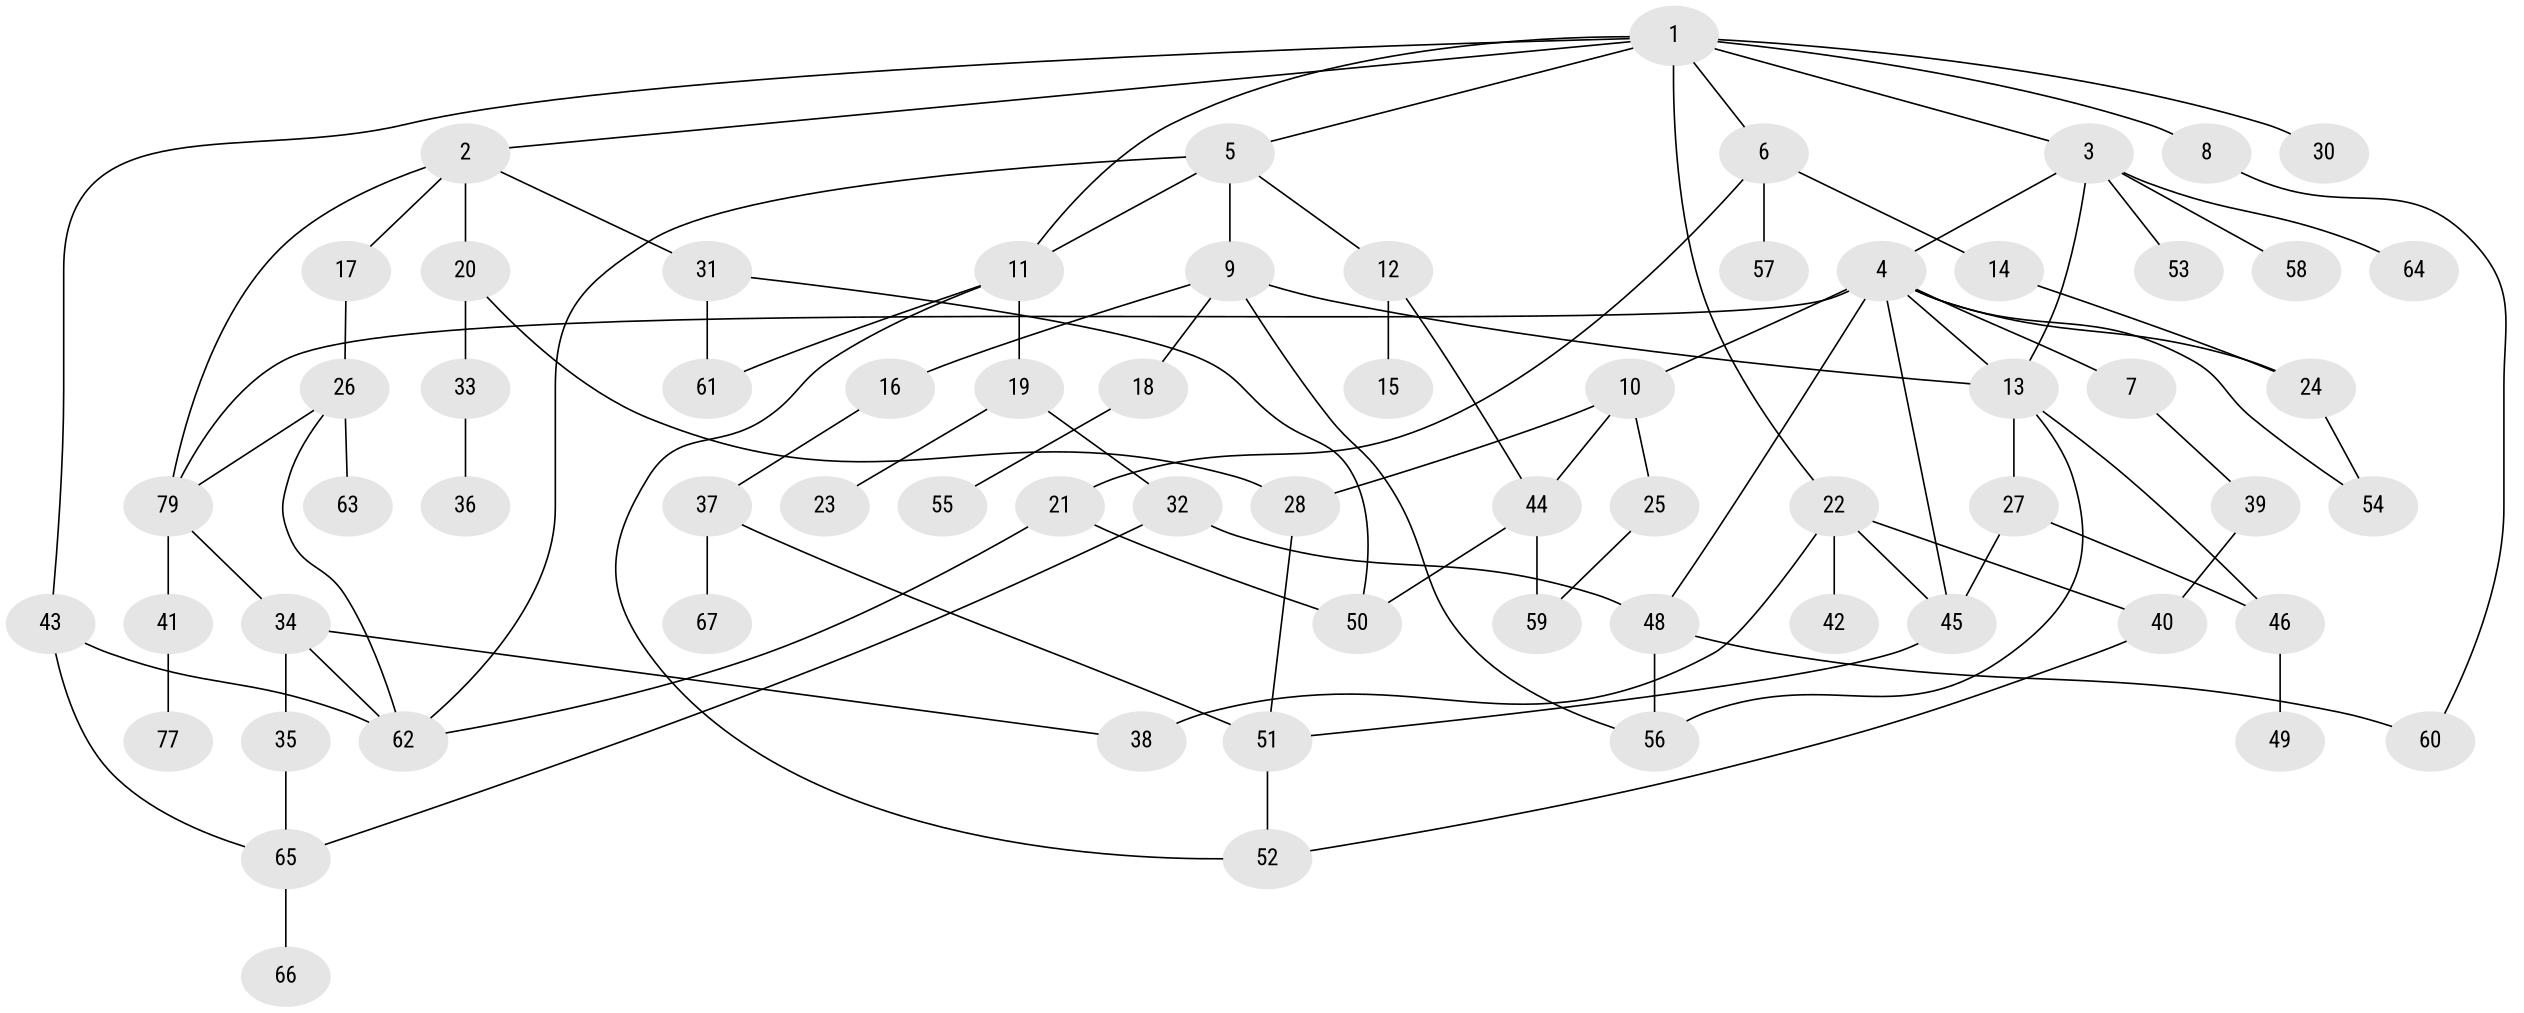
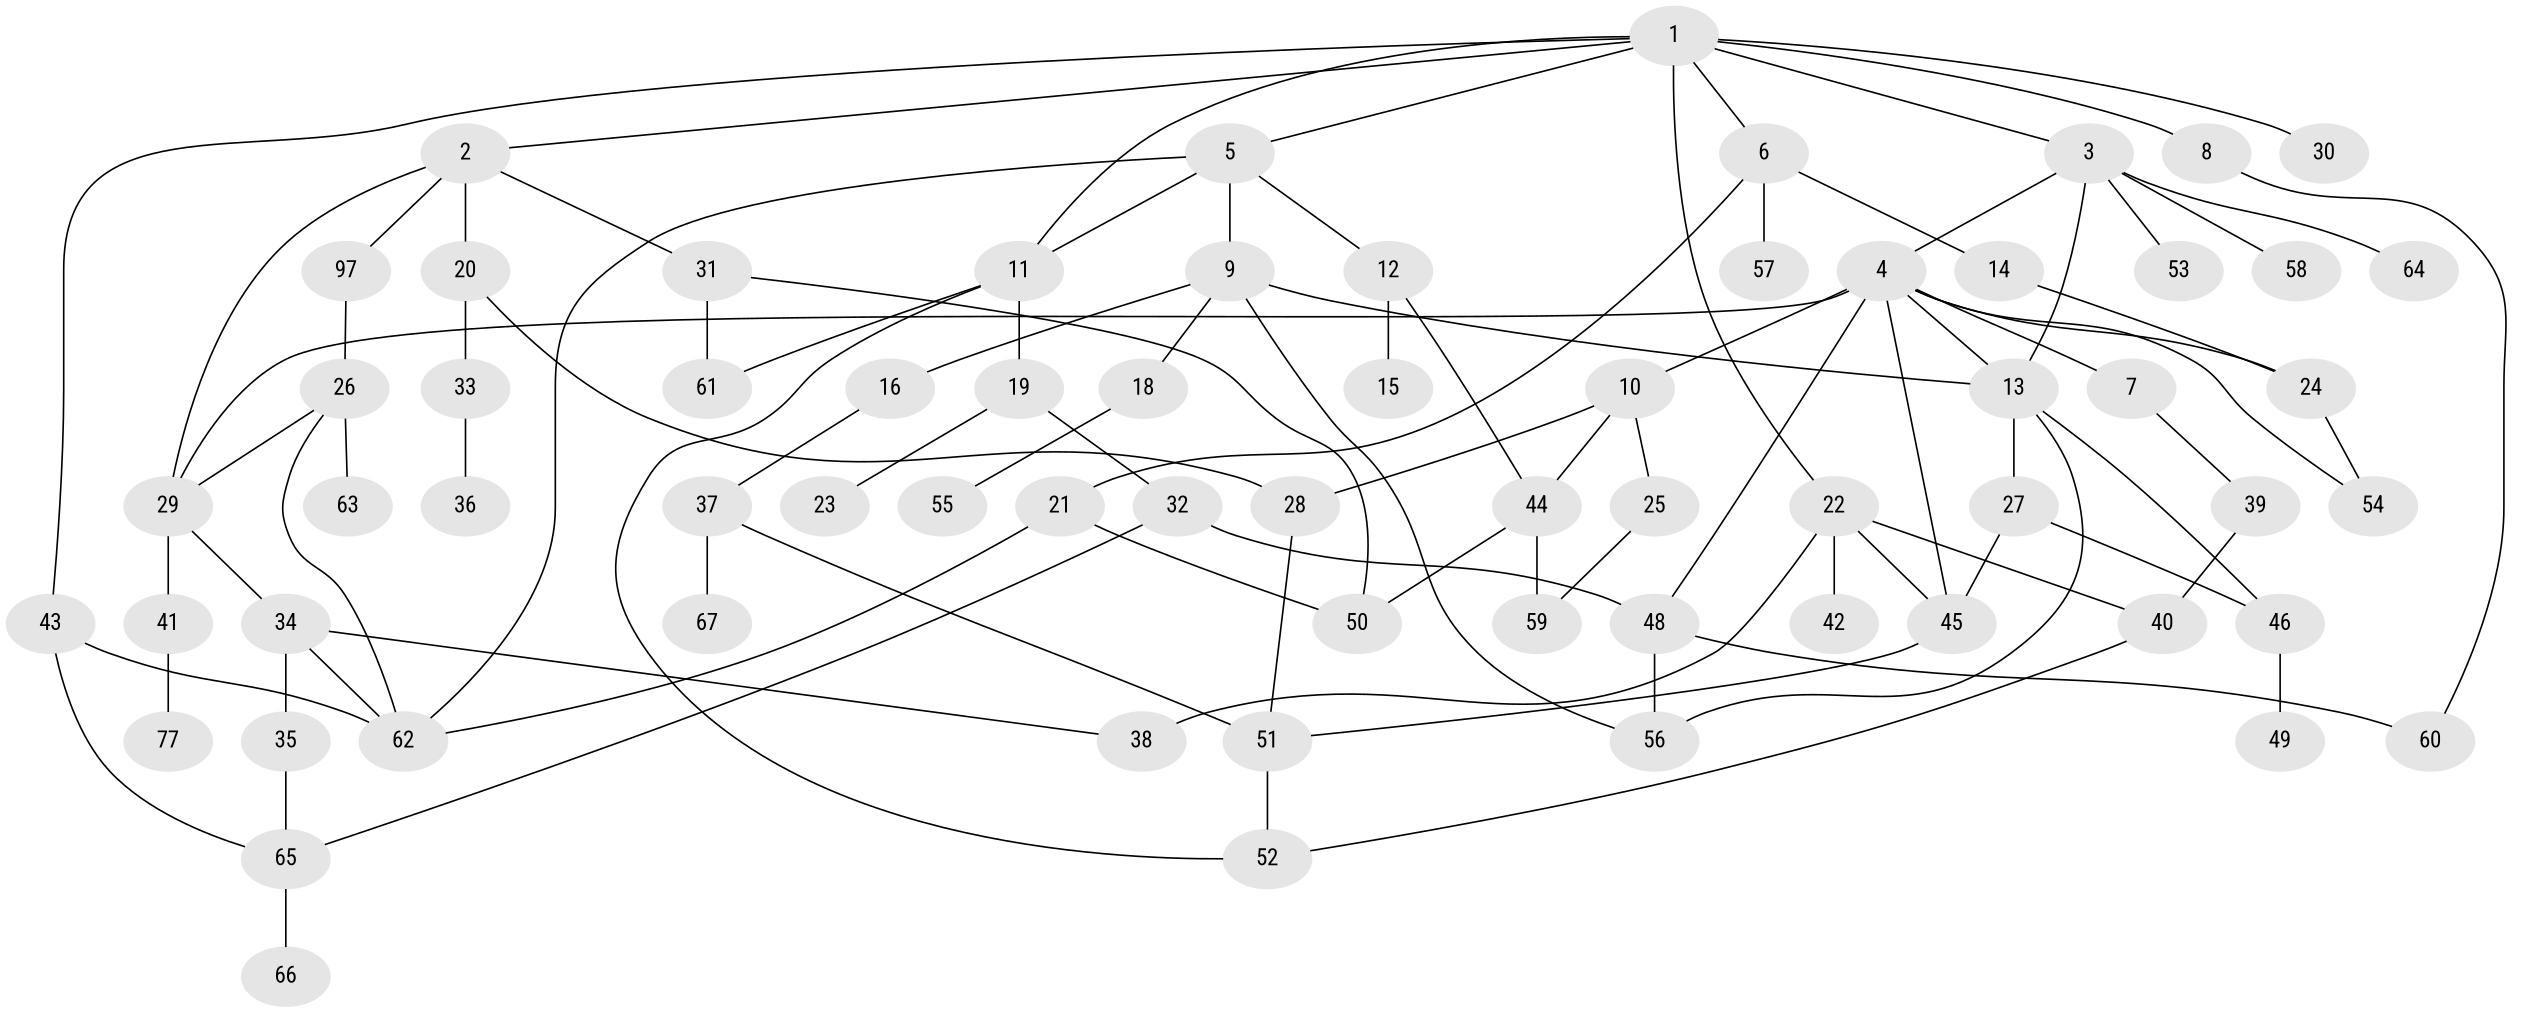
node "17": label "17" -> "97"
node "79": label "79" -> "29"
